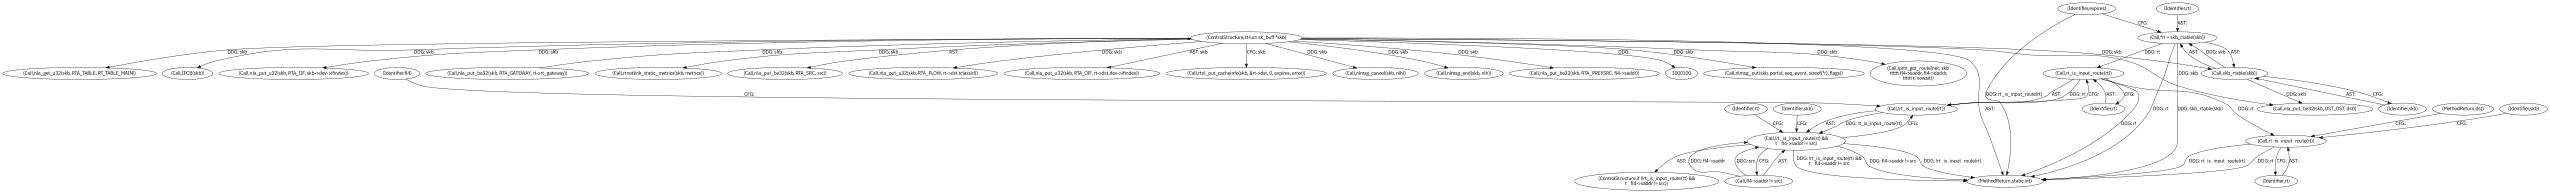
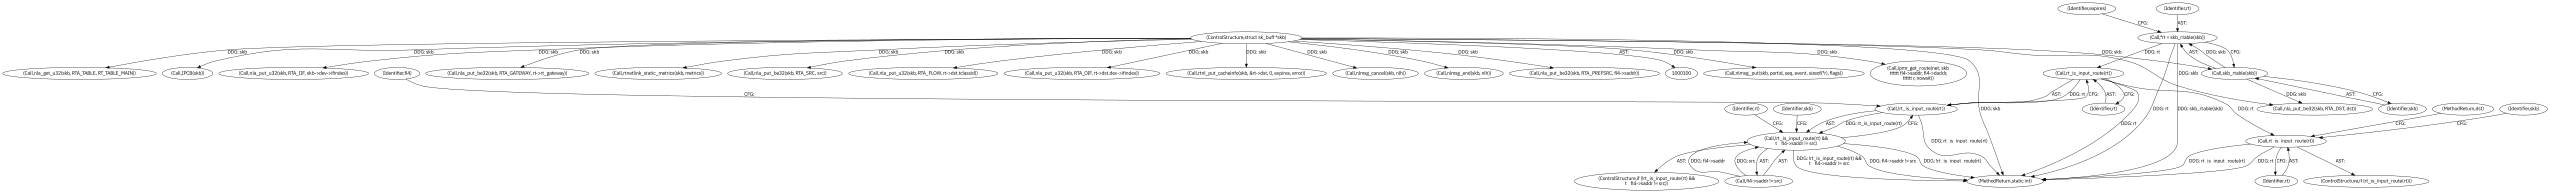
edge "(Call,nla_put_be32(skb, RTA_GATEWAY, rt->rt_gateway))" -> "(ControlStructure,struct sk_buff *skb)": reversed
edge "(ControlStructure,struct sk_buff *skb)" -> "(Call,nla_put_be32(skb, RTA_SRC, src))": label "AST: " -> "DDG: skb"
edge "(ControlStructure,struct sk_buff *skb)" -> "(Call,nla_put_u32(skb, RTA_OIF, rt->dst.dev->ifindex))": label "AST: skb" -> "DDG: skb"
edge "(ControlStructure,struct sk_buff *skb)" -> "(Call,rtnl_put_cacheinfo(skb, &rt->dst, 0, expires, error))": label "CFG: skb" -> "DDG: skb"
edge "(ControlStructure,struct sk_buff *skb)" -> "1000100": label "DDG: " -> "AST: "
edge "(Call,*rt = skb_rtable(skb))" -> "(Call,skb_rtable(skb))": label "AST: " -> "CFG: "
edge "(Identifier,expires)" -> "(MethodReturn,static int)": now "(Call,!rt_is_input_route(rt))" -> "(MethodReturn,static int)"
edge "(ControlStructure,struct sk_buff *skb)" -> "(MethodReturn,static int)": label "AST: " -> "DDG: skb"
node "(Call,nla_put_be32(skb, DST_DST, dst))": label "(Call,nla_put_be32(skb, DST_DST, dst))" -> "(Call,nla_put_be32(skb, RTA_DST, dst))"
edge "(Call,!rt_is_input_route(rt) && t    fl4->saddr != src)" -> "(Call,fl4->saddr != src)": label "CFG: " -> "AST: "
node "(ControlStructure,if (rt_is_input_route(rt)))": added
